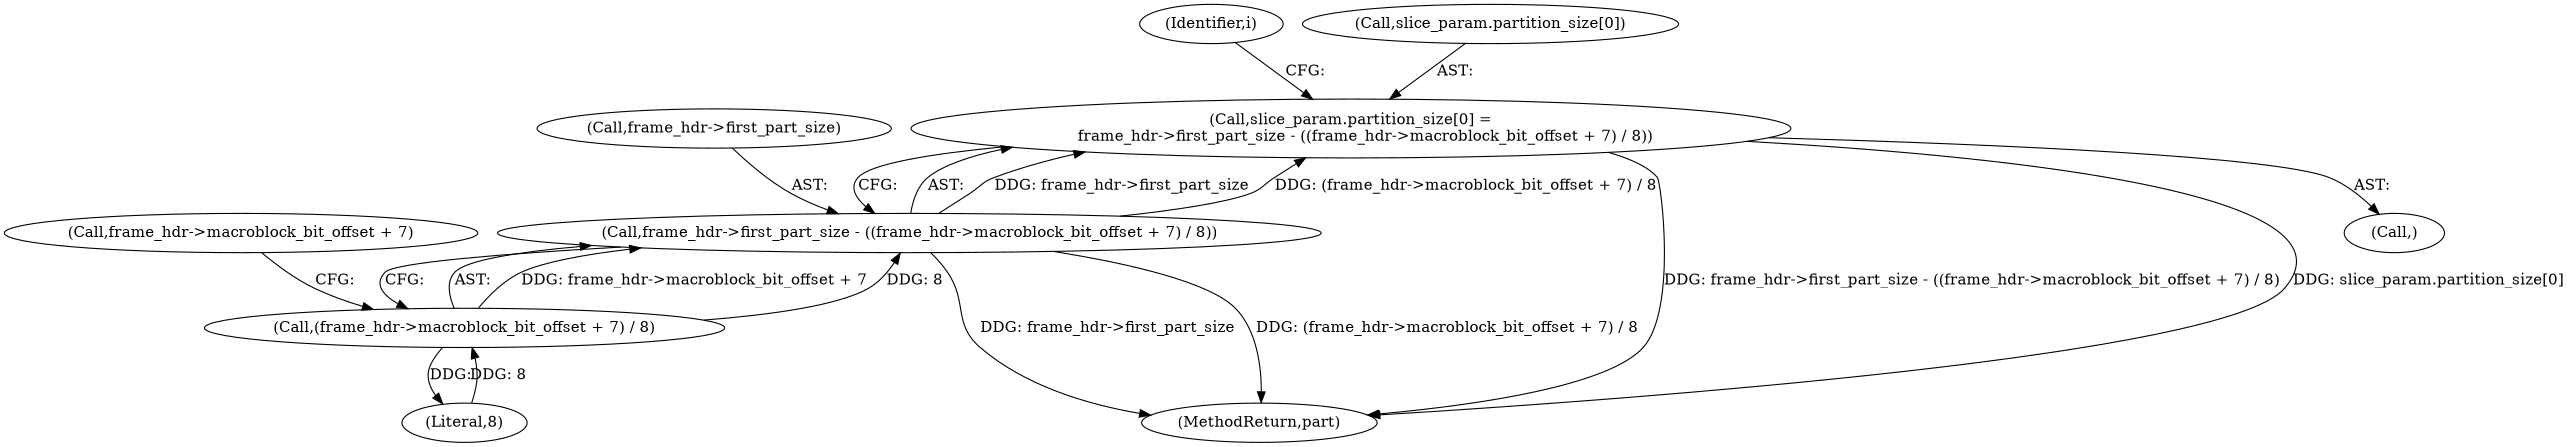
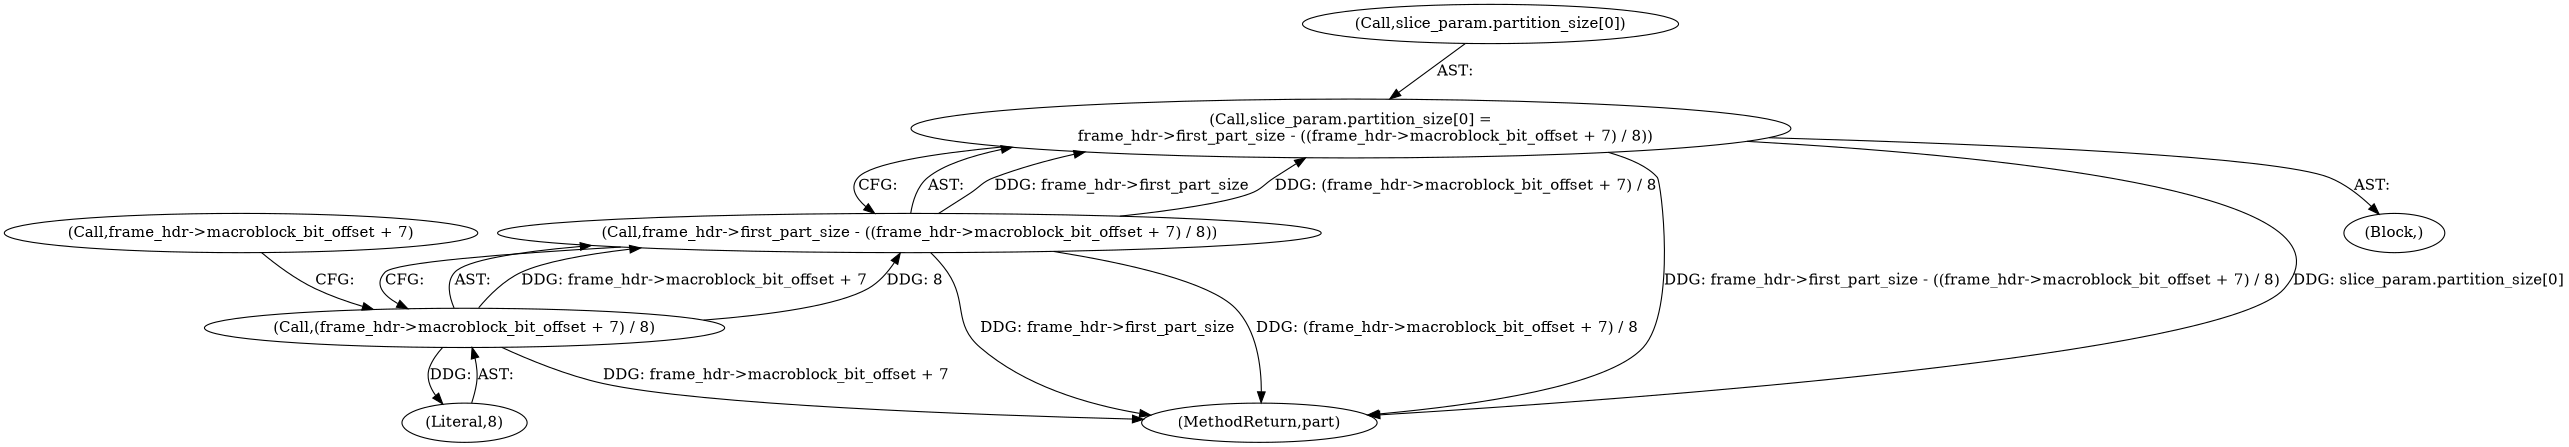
node "(Identifier,i)": removed
node "(Call,frame_hdr->first_part_size)": removed
node "(Call,)": label "(Call,)" -> "(Block,)"
edge "(Literal,8)" -> "(Call,(frame_hdr->macroblock_bit_offset + 7) / 8)": label "DDG: 8" -> "AST: "
edge "(Call,(frame_hdr->macroblock_bit_offset + 7) / 8)" -> "(MethodReturn,part)": added, label "DDG: frame_hdr->macroblock_bit_offset + 7"
